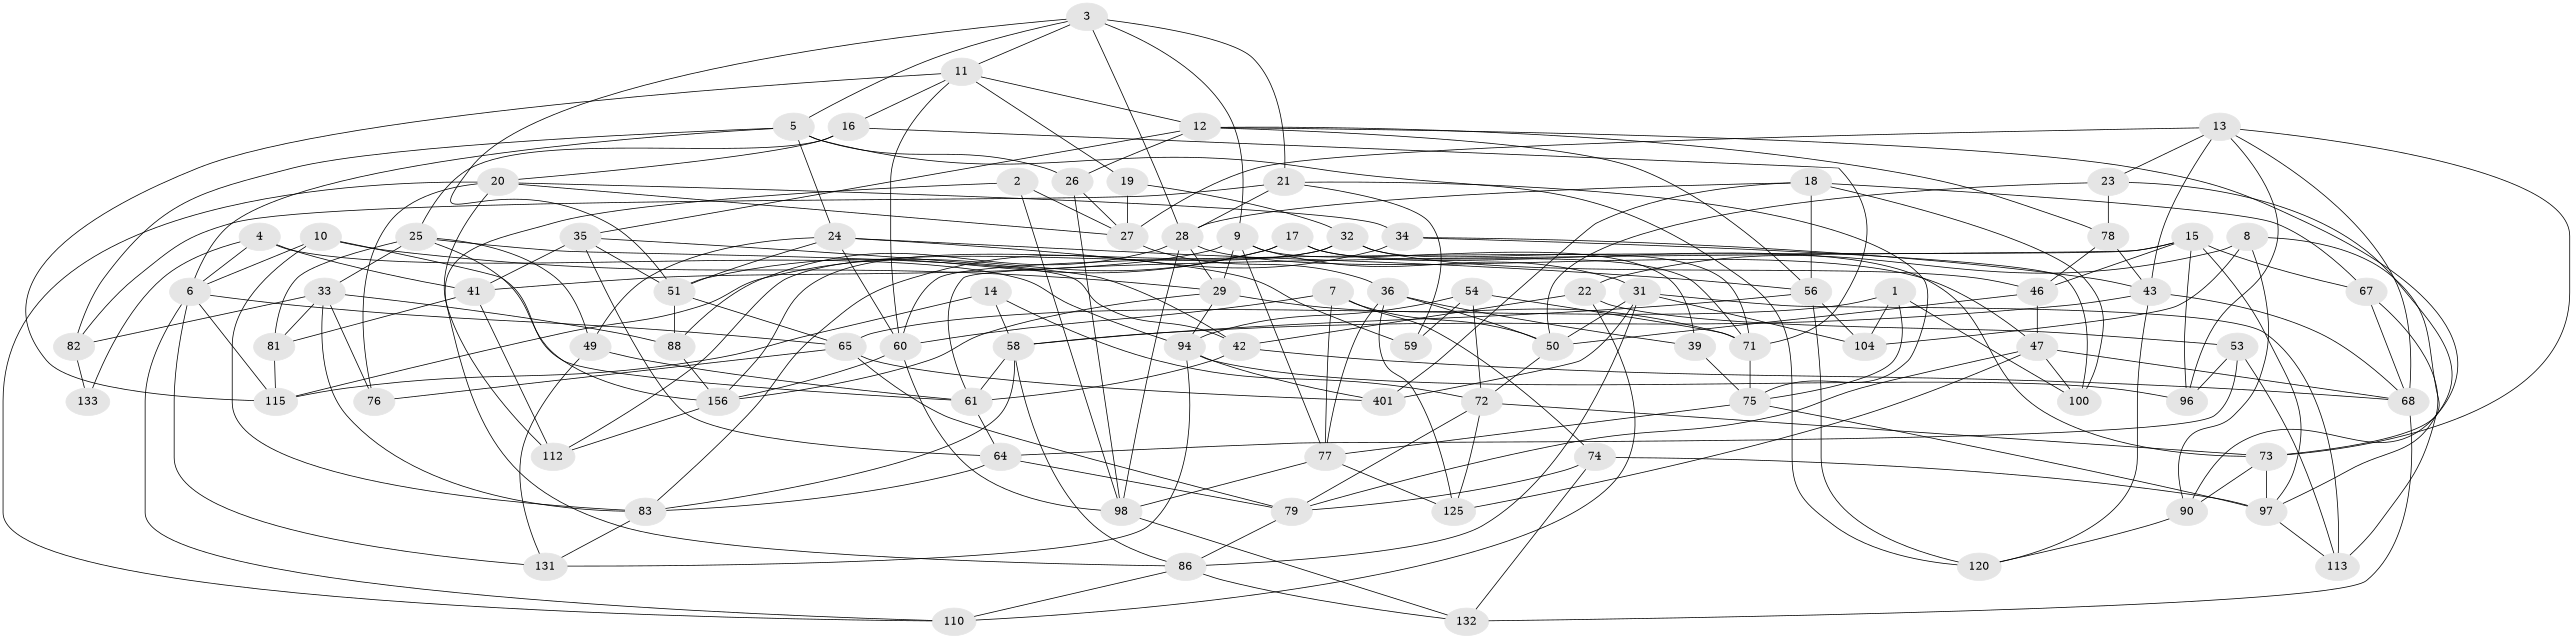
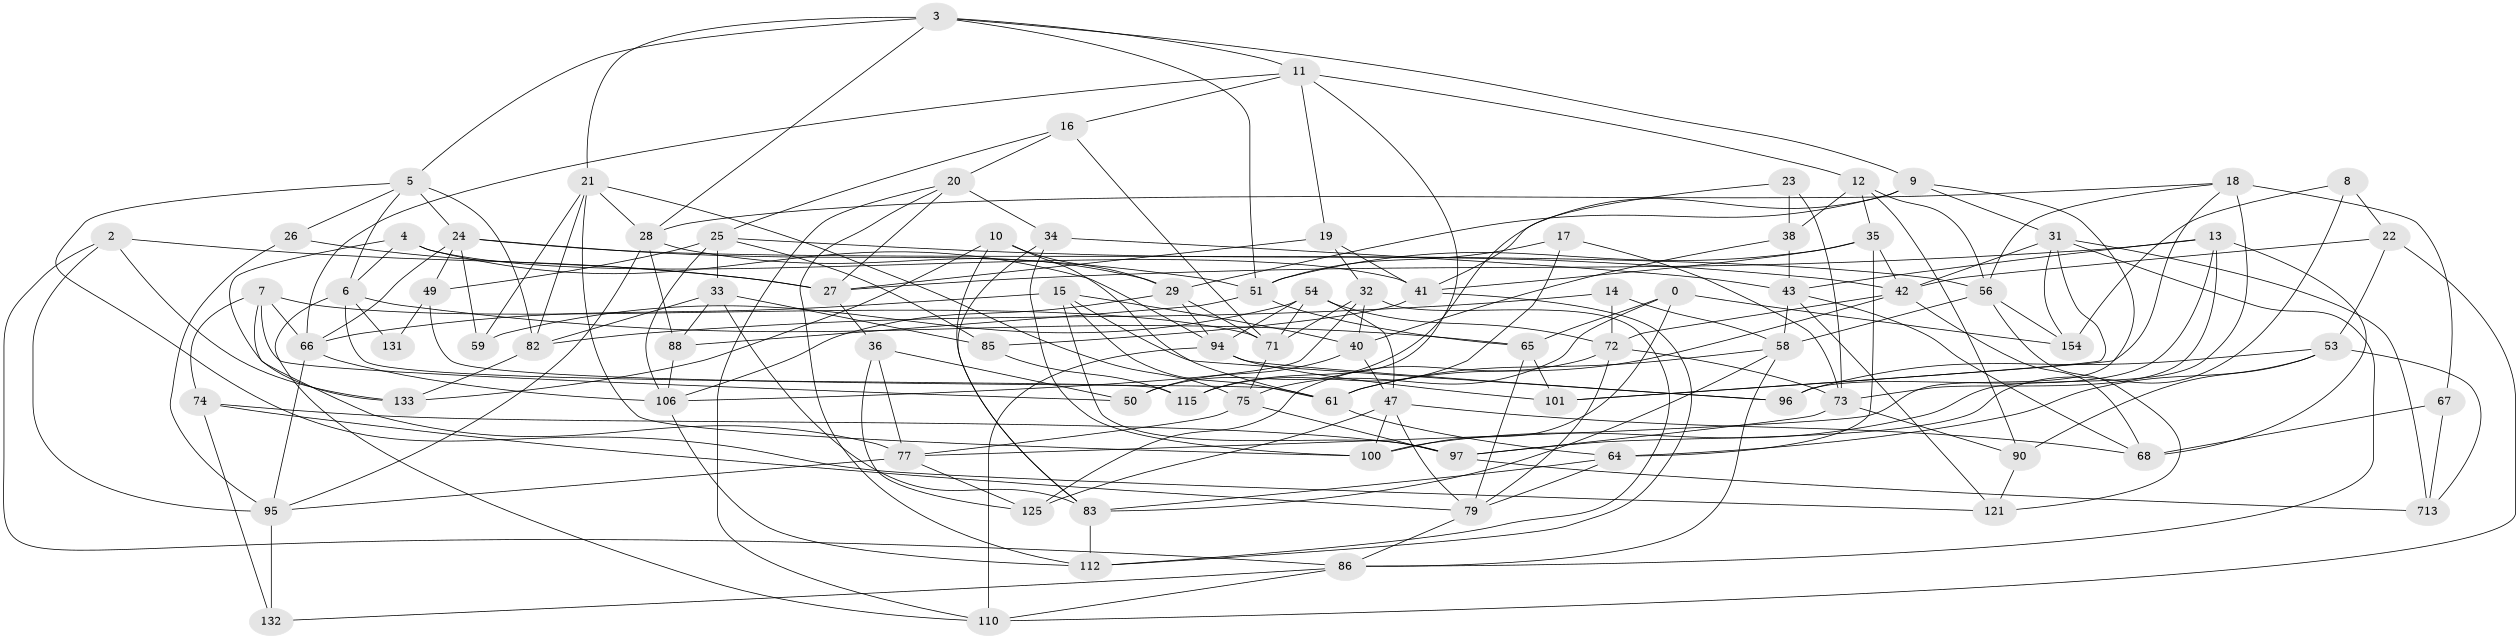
edge "12" -- "26": removed
edge "13" -- "23": removed
node "78": label "78" -> "38"
edge "17" -- "71": now "7" -- "71"
edge "28" -- "47": now "54" -- "47"
edge "10" -- "6": now "10" -- "133"
edge "19" -- "41": added
edge "15" -- "67": removed
node "1": label "1" -> "0"
node "46": label "46" -> "40"
edge "31" -- "50": now "31" -- "42"
node "81": label "81" -> "85"
node "60": label "60" -> "66"
node "39": removed
node "104": label "104" -> "154"
edge "2" -- "133": added
edge "50" -- "72": now "42" -- "72"
edge "14" -- "115": now "14" -- "82"
edge "8" -- "90": now "53" -- "90"
node "76": removed
node "156": label "156" -> "106"
node "401": label "401" -> "101"
edge "21" -- "100": added
node "98": label "98" -> "95"
edge "83" -- "131": now "83" -- "112"
edge "94" -- "131": now "94" -- "110"
node "120": label "120" -> "121"
node "113": label "113" -> "713"
edge "68" -- "132": removed
